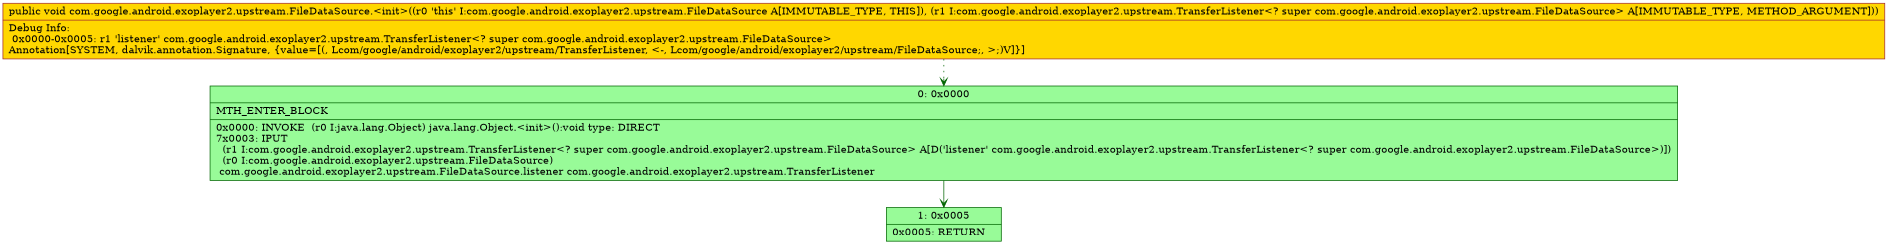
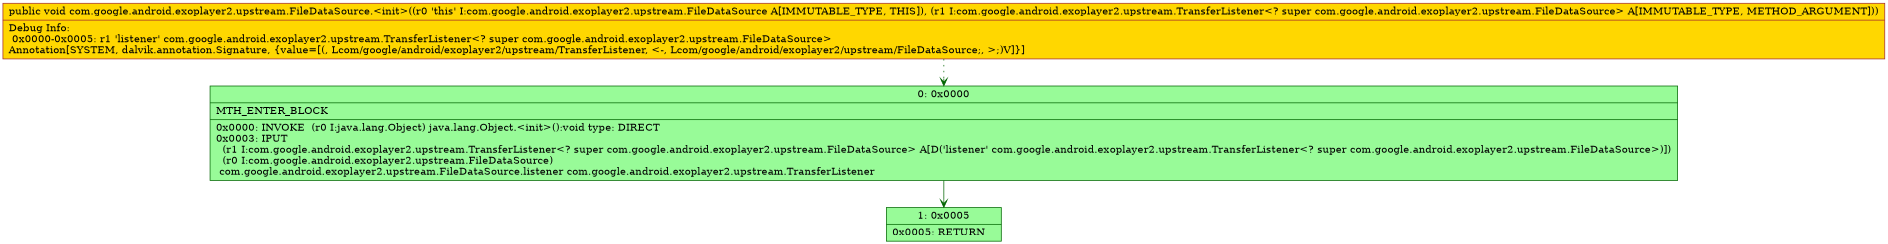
node "0: 0x0000": text "7x0003: IPUT" -> "0x0003: IPUT"
